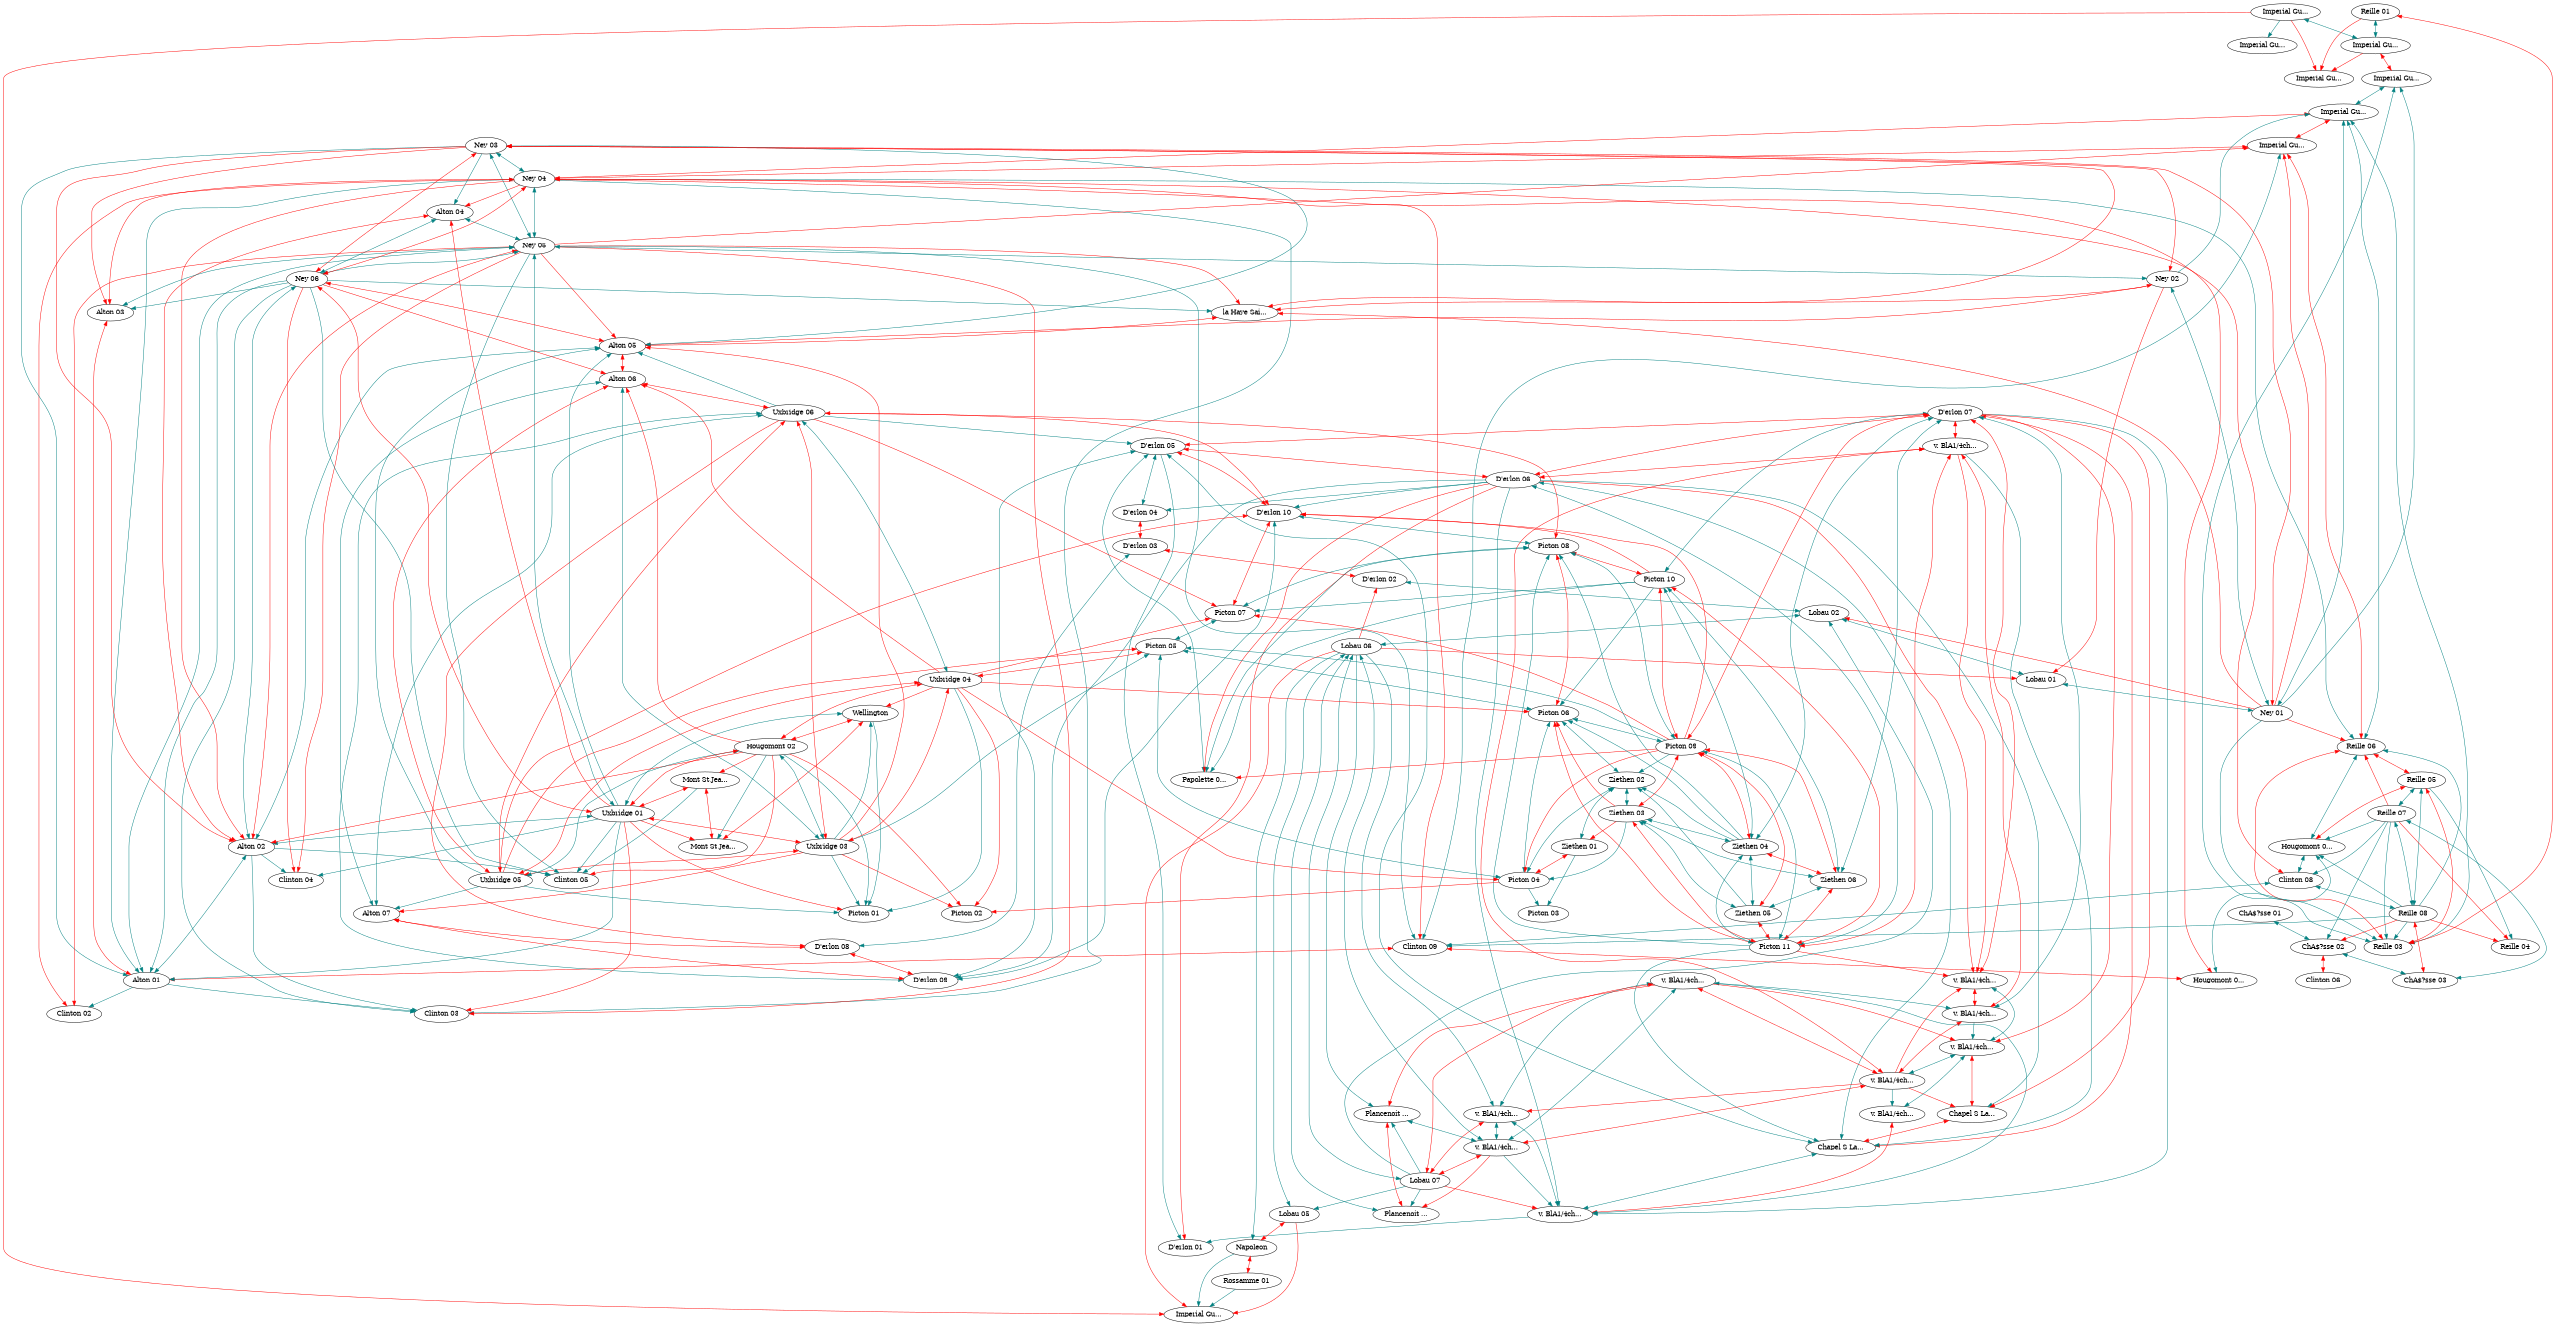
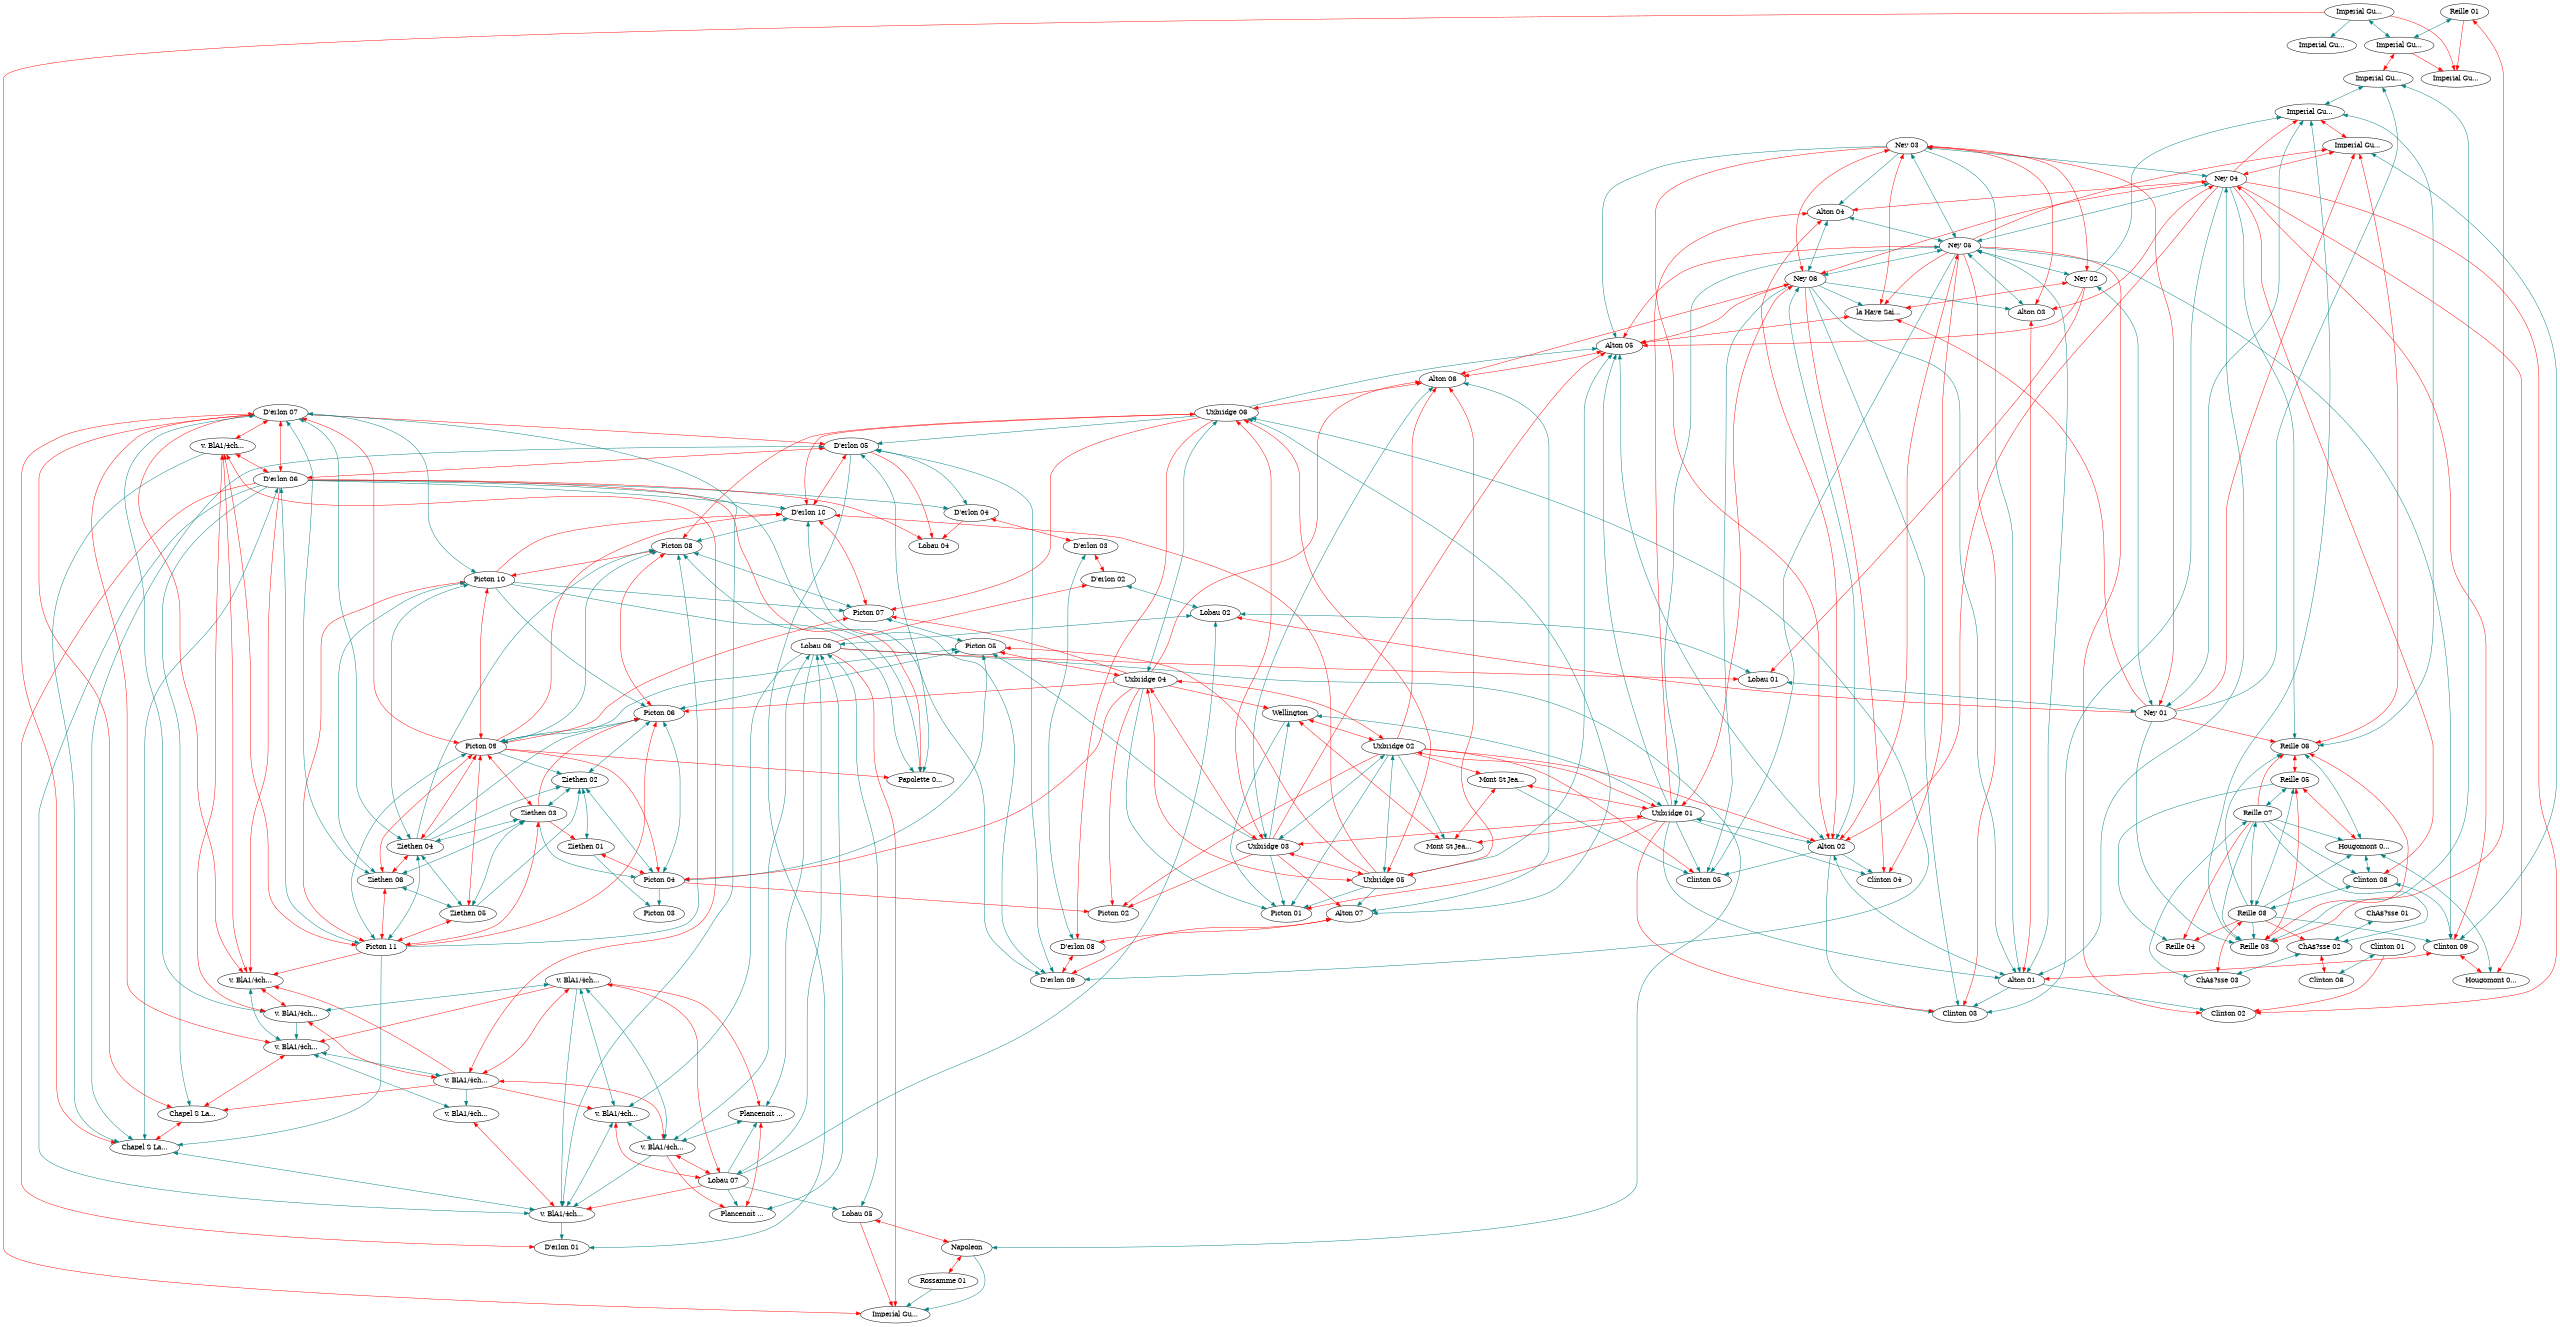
node "Lobau 04": added
node "Hougomont 02": label "Hougomont 02" -> "Uxbridge 02"
node "Clinton 01": added
